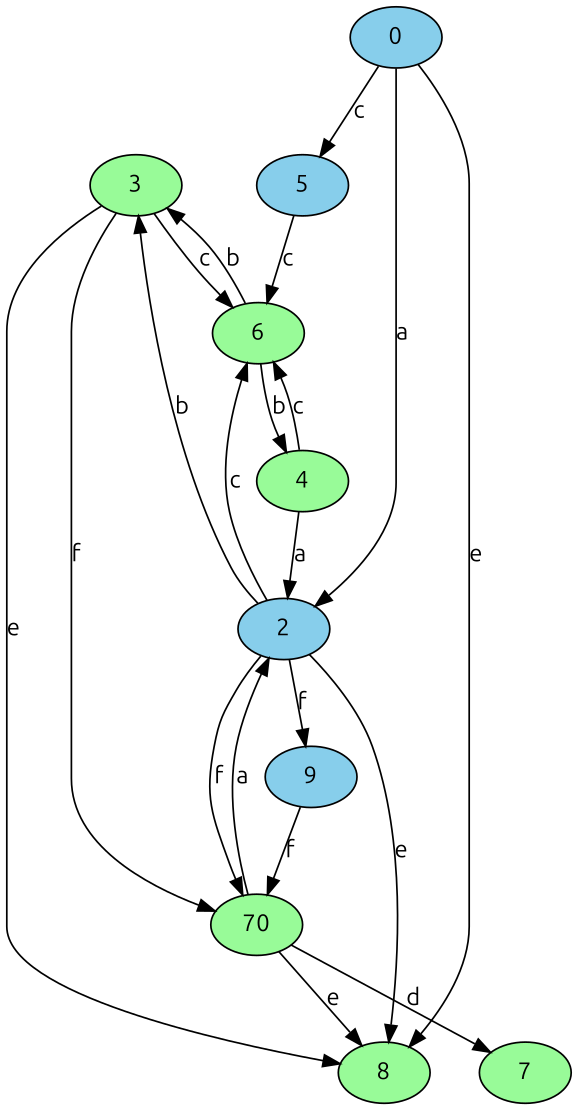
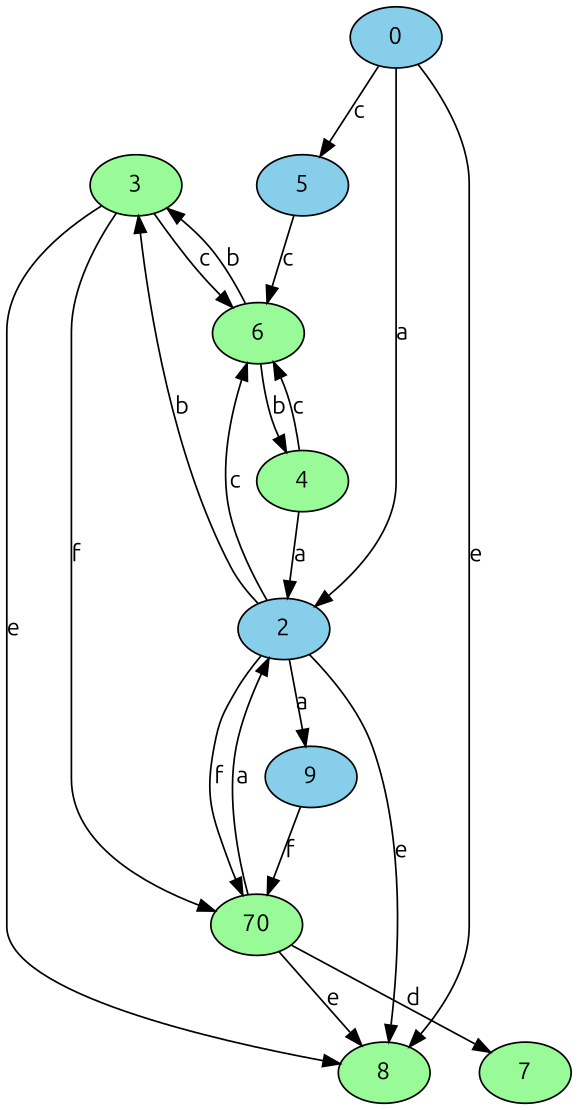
edge "2" -> "9": label "f" -> "a"
